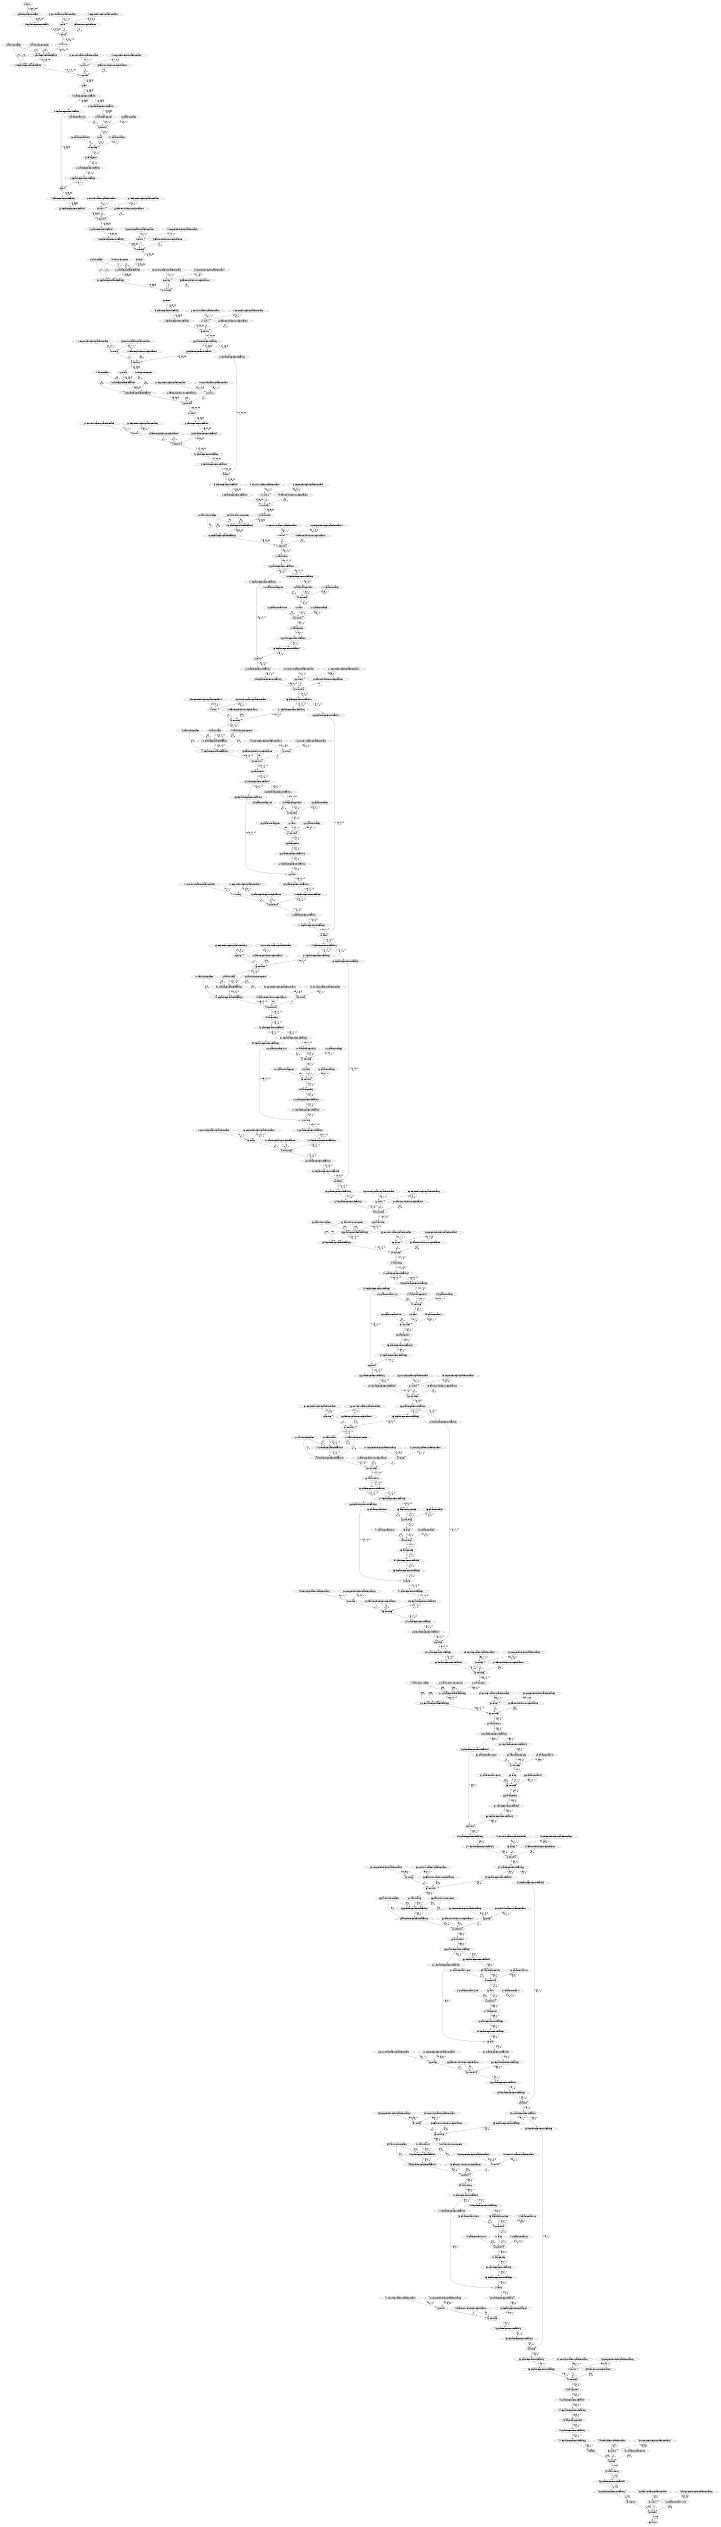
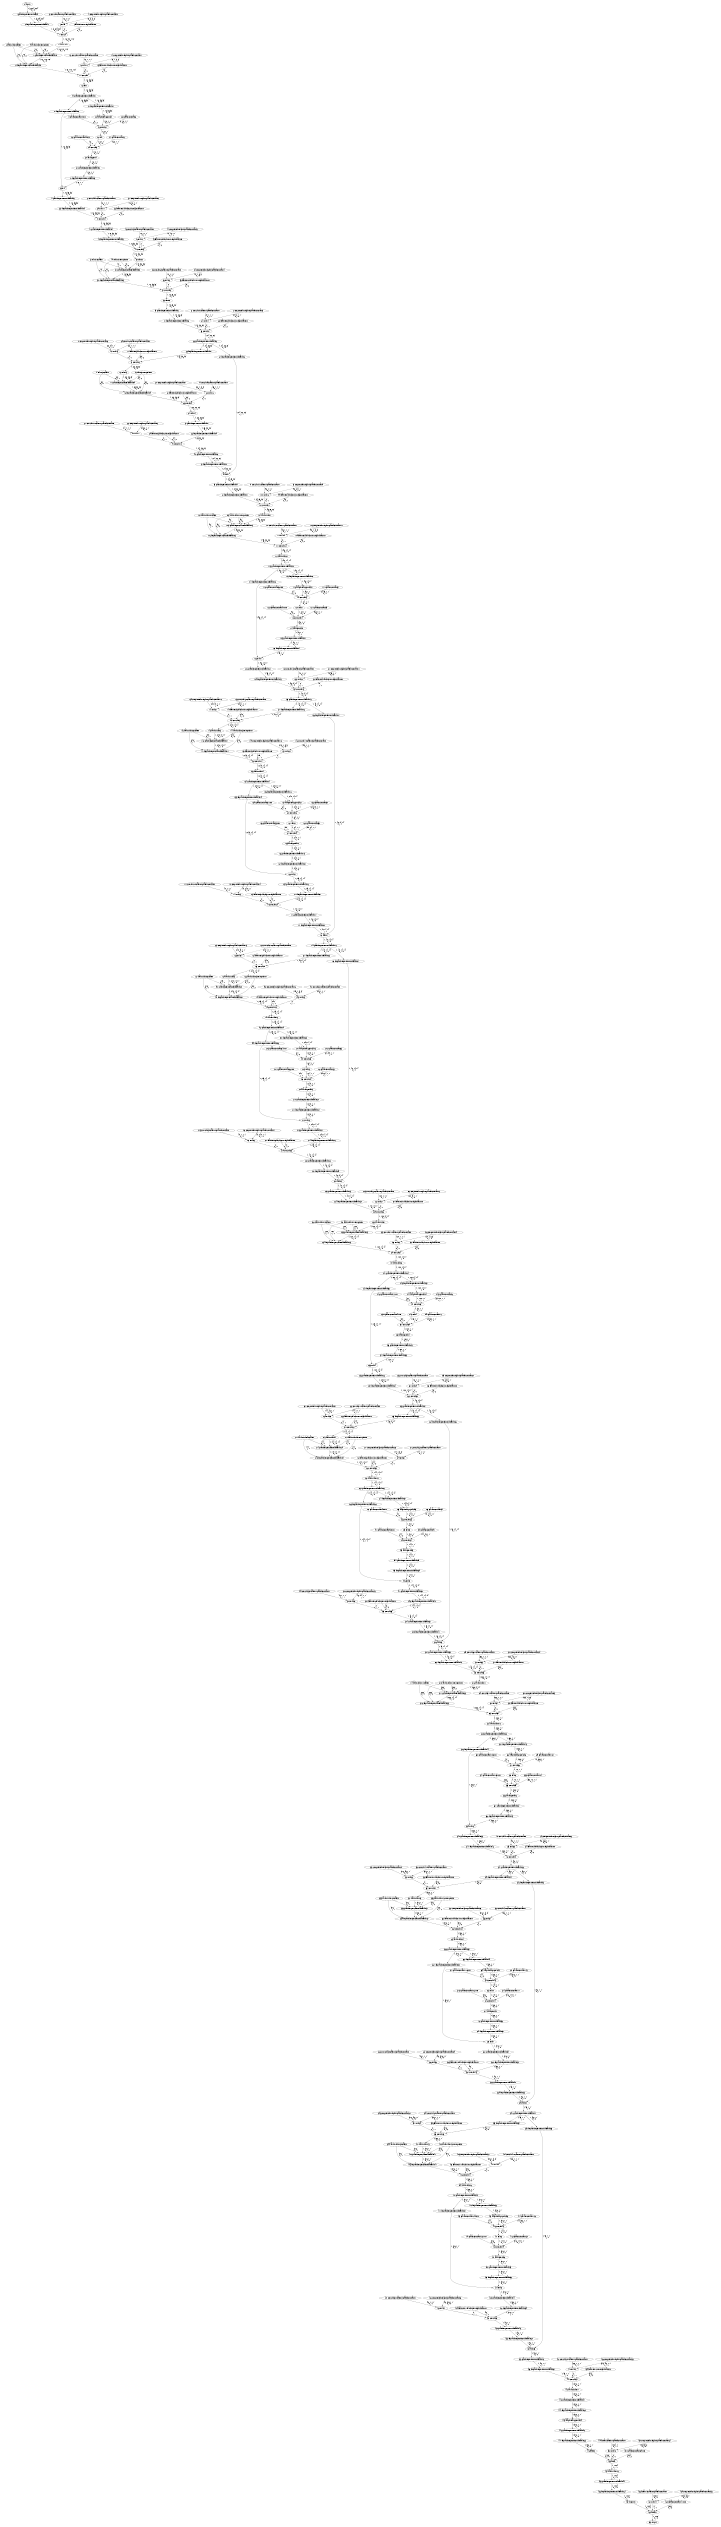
edge "50 relu__1" -> "47 conv2d_5": reversed
edge "57 conv2d_6" -> "58 relu__2": added, label "(1, 72, 28, 28) 0 -> 0"
node "426 dequantize_per_tensor_param_59": label "426 dequantize_per_tensor_param_59" -> "426 dequantize_per_tensor_default_59"
